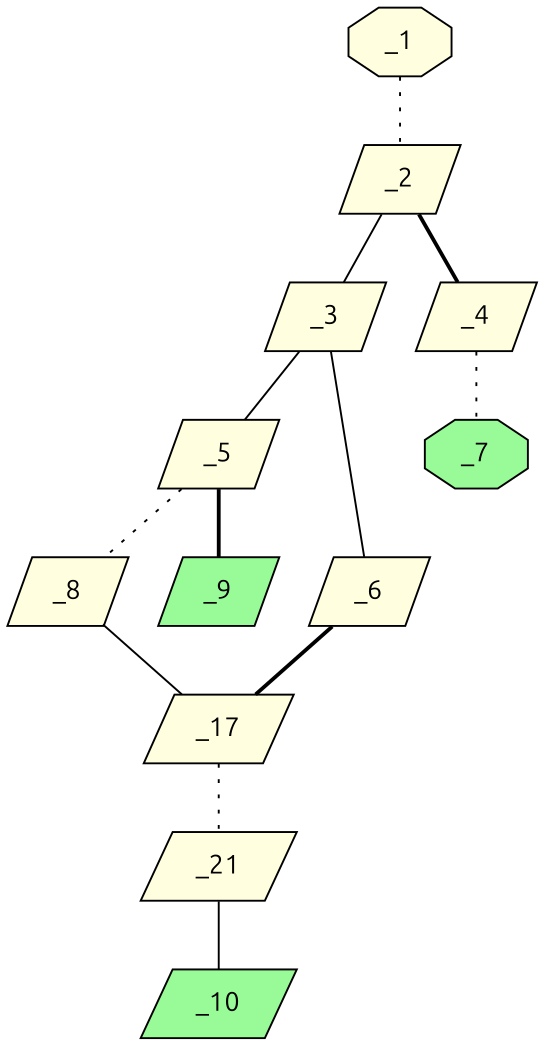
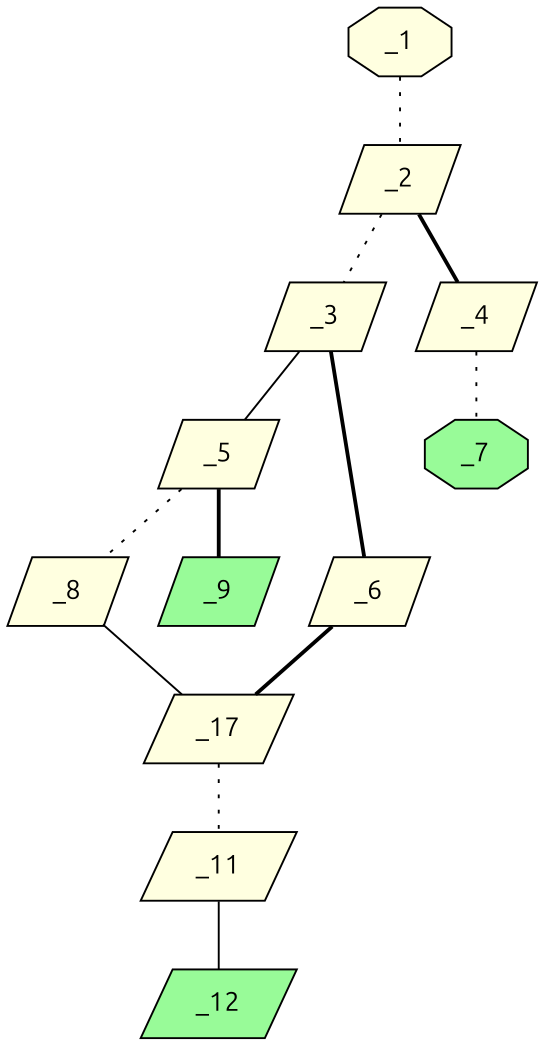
edge "_2" -- "_3": style solid -> dotted
edge "_3" -- "_6": style solid -> bold
node "_21": label "_21" -> "_11"
node "_10": label "_10" -> "_12"
